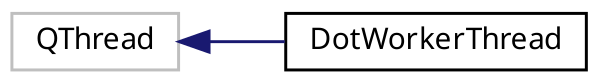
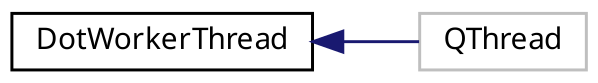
edge "DotWorkerThread" -> "QThread": reversed
